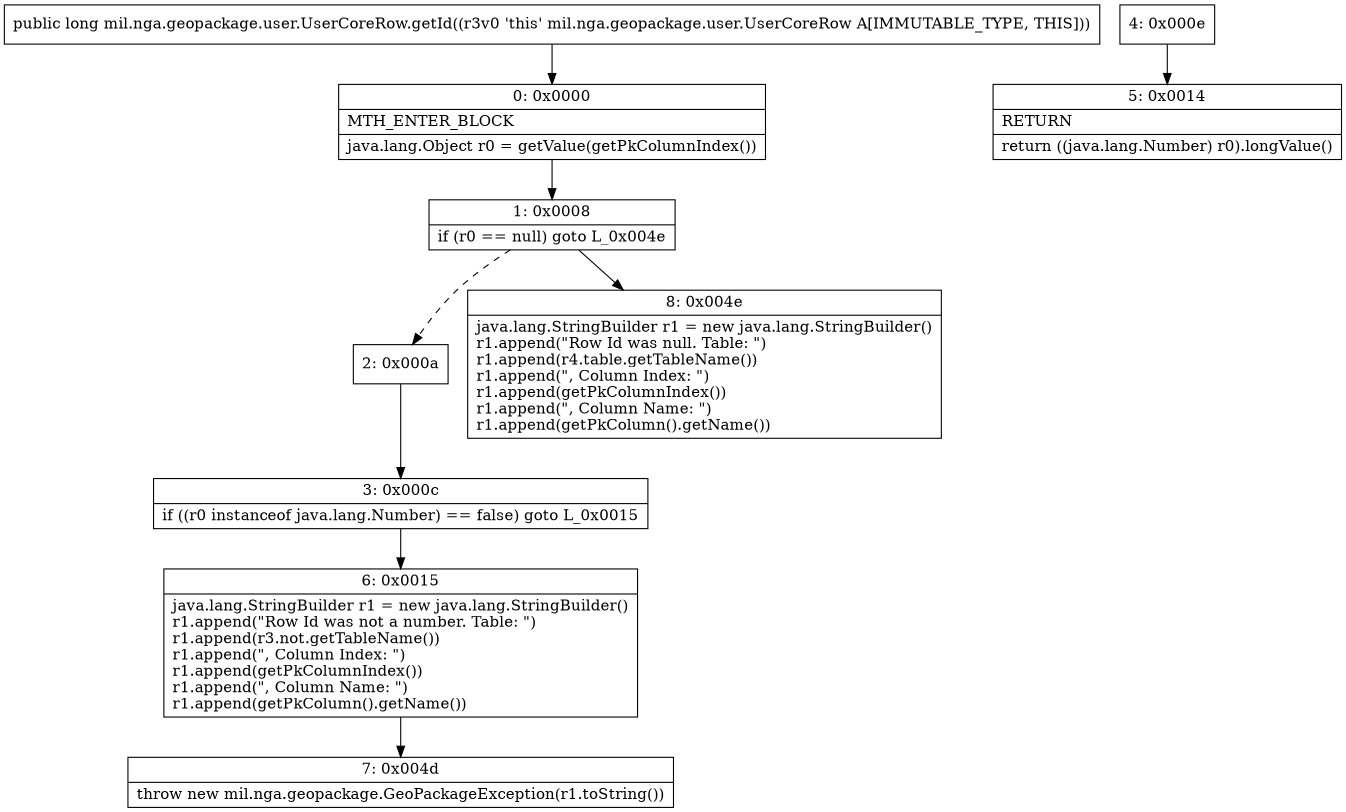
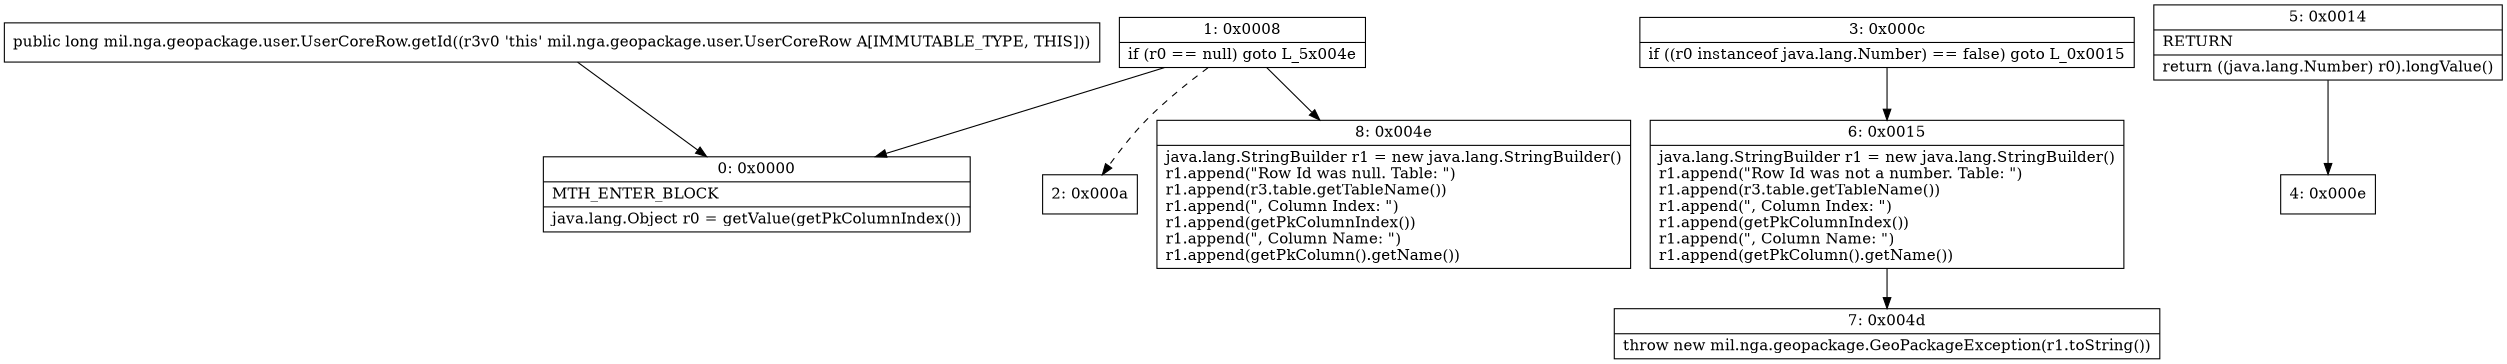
edge "4: 0x000e" -> "5: 0x0014": reversed
edge "0: 0x0000" -> "1: 0x0008": reversed
node "1: 0x0008": text "if (r0 == null) goto L_0x004e" -> "if (r0 == null) goto L_5x004e"
node "8: 0x004e": text "r1.append(r4.table.getTableName())" -> "r1.append(r3.table.getTableName())"
edge "2: 0x000a" -> "3: 0x000c": removed
node "6: 0x0015": text "r1.append(r3.not.getTableName())" -> "r1.append(r3.table.getTableName())"
